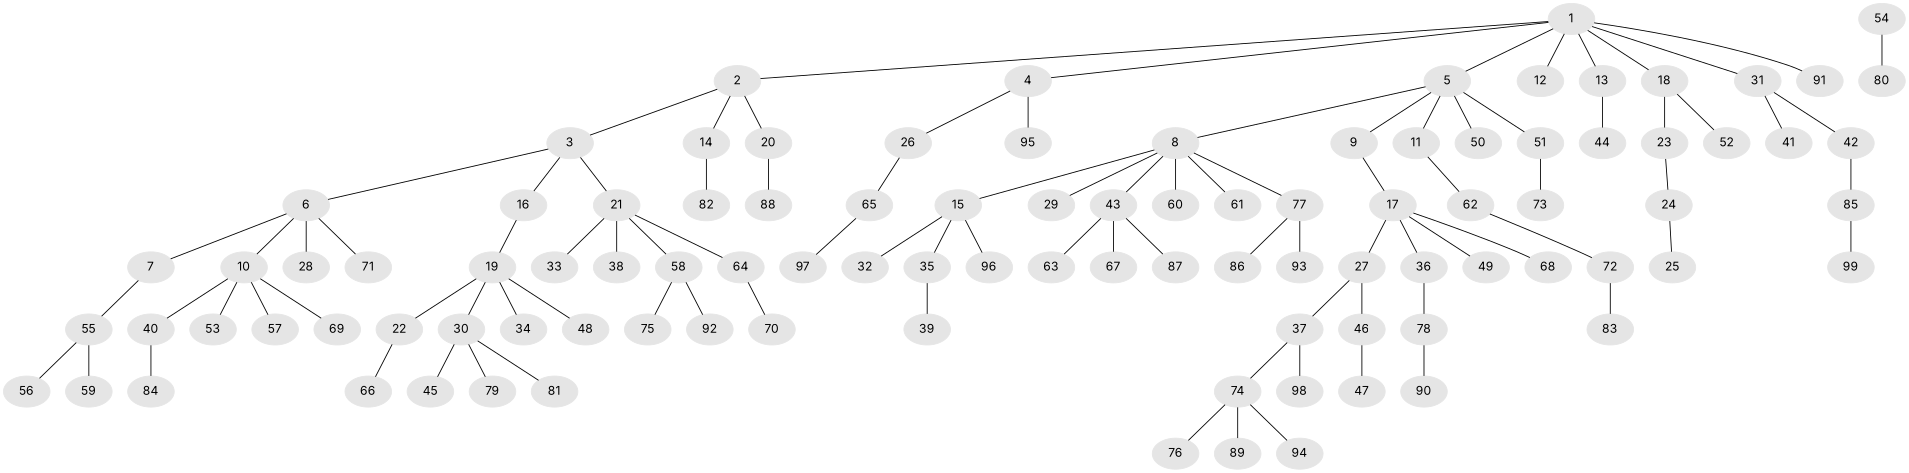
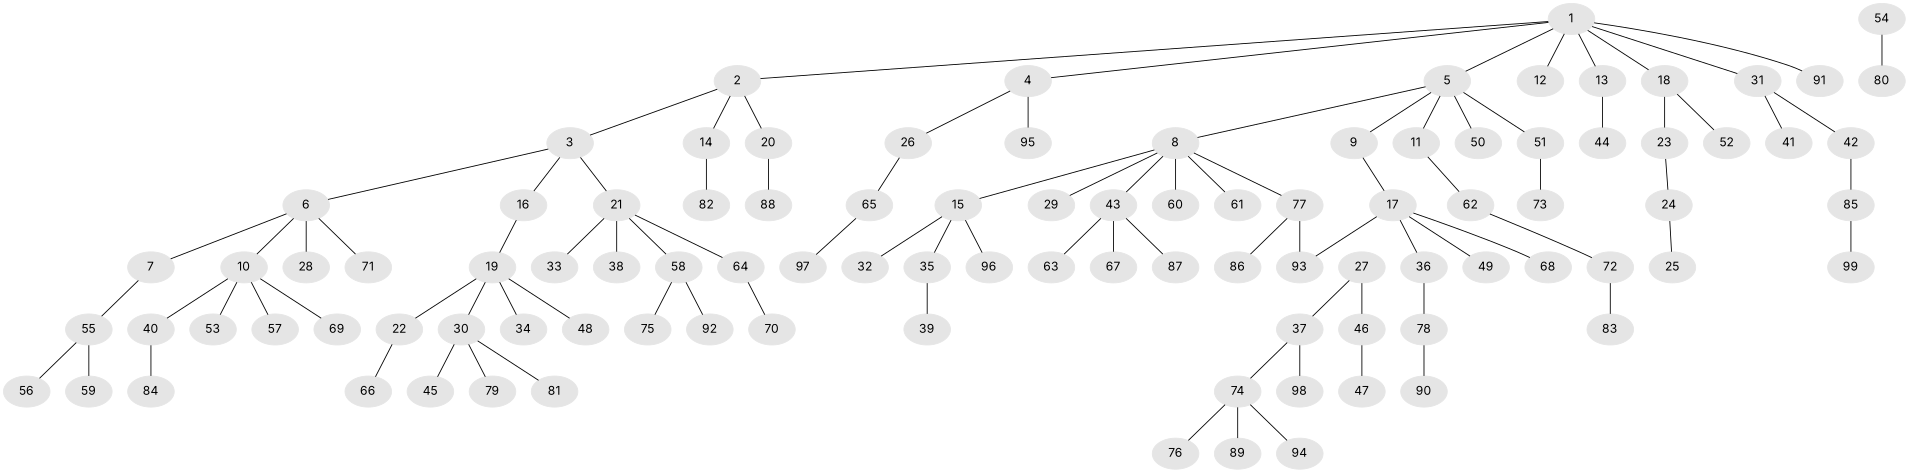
edge "17" -- "27": now "17" -- "93"
